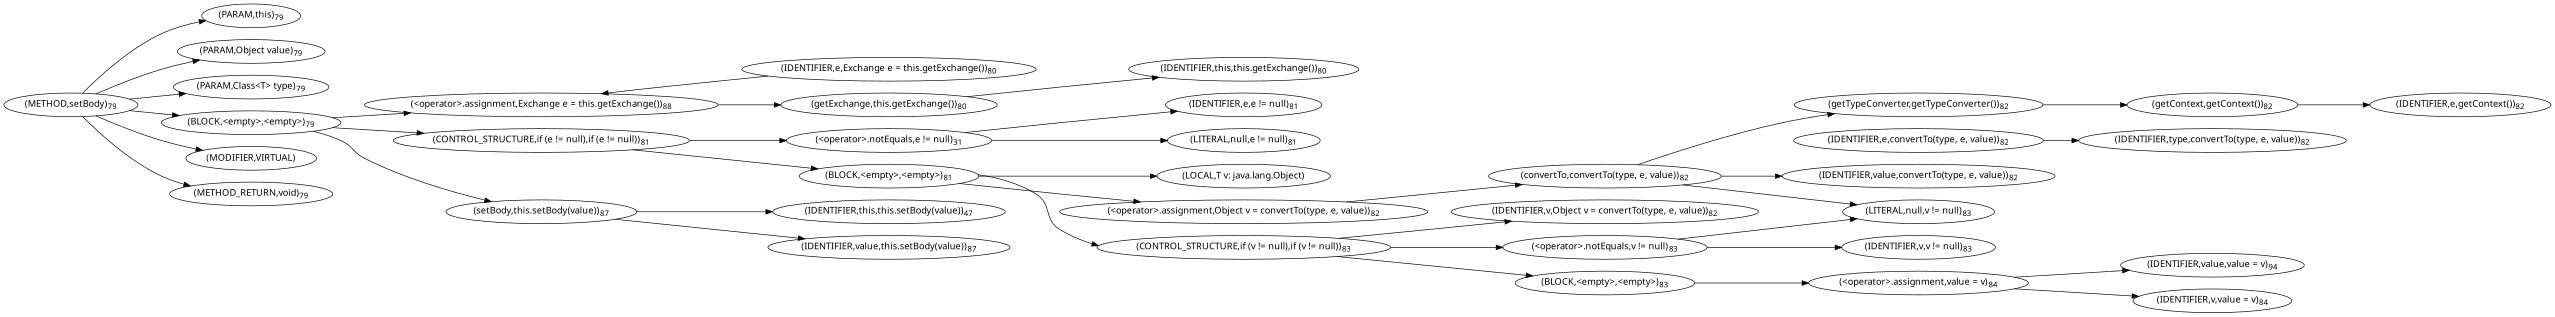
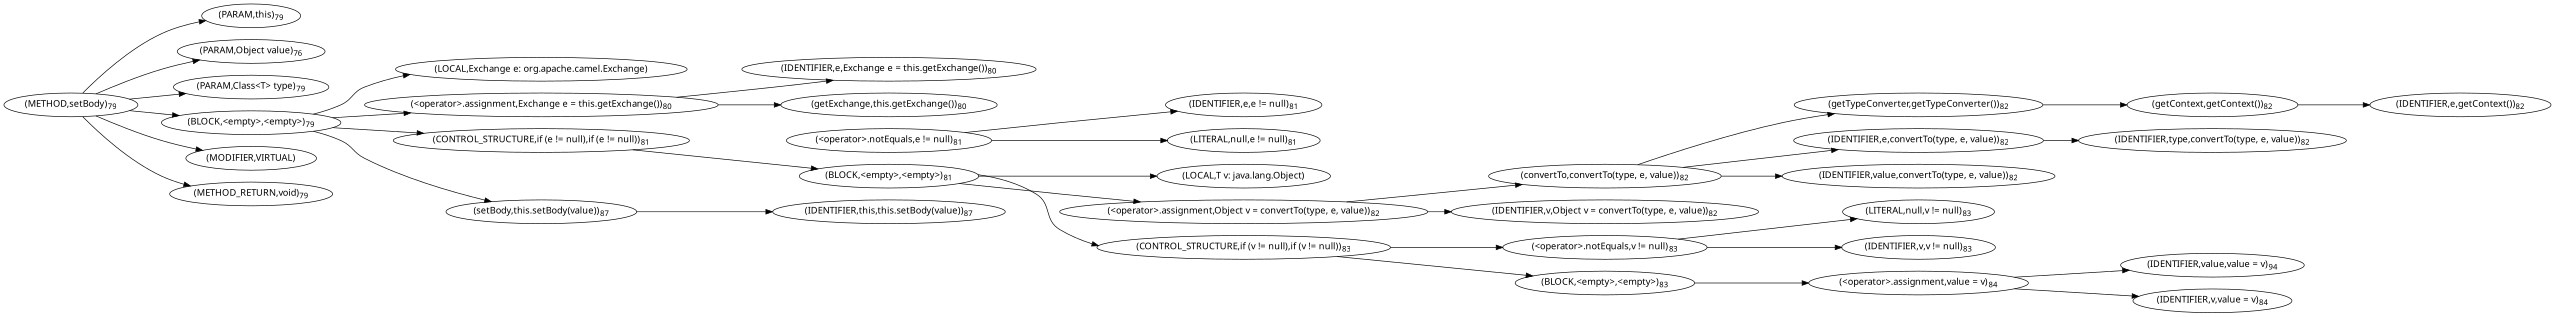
node "(PARAM,Object value)": text "79" -> "76"
node "(LOCAL,Exchange e: org.apache.camel.Exchange)": added
node "(IDENTIFIER,this,this.getExchange())": removed
edge "(IDENTIFIER,e,Exchange e = this.getExchange())" -> "(<operator>.assignment,Exchange e = this.getExchange())": reversed
node "(<operator>.assignment,Exchange e = this.getExchange())": text "88" -> "80"
node "(<operator>.notEquals,e != null)": text "31" -> "81"
edge "(CONTROL_STRUCTURE,if (e != null),if (e != null))" -> "(<operator>.notEquals,e != null)": removed
edge "(convertTo,convertTo(type, e, value))" -> "(LITERAL,null,v != null)": now "(convertTo,convertTo(type, e, value))" -> "(IDENTIFIER,e,convertTo(type, e, value))"
node "(IDENTIFIER,this,this.setBody(value))": text "47" -> "87"
edge "(CONTROL_STRUCTURE,if (v != null),if (v != null))" -> "(IDENTIFIER,v,Object v = convertTo(type, e, value))": now "(<operator>.assignment,Object v = convertTo(type, e, value))" -> "(IDENTIFIER,v,Object v = convertTo(type, e, value))"
node "(IDENTIFIER,value,this.setBody(value))": removed
